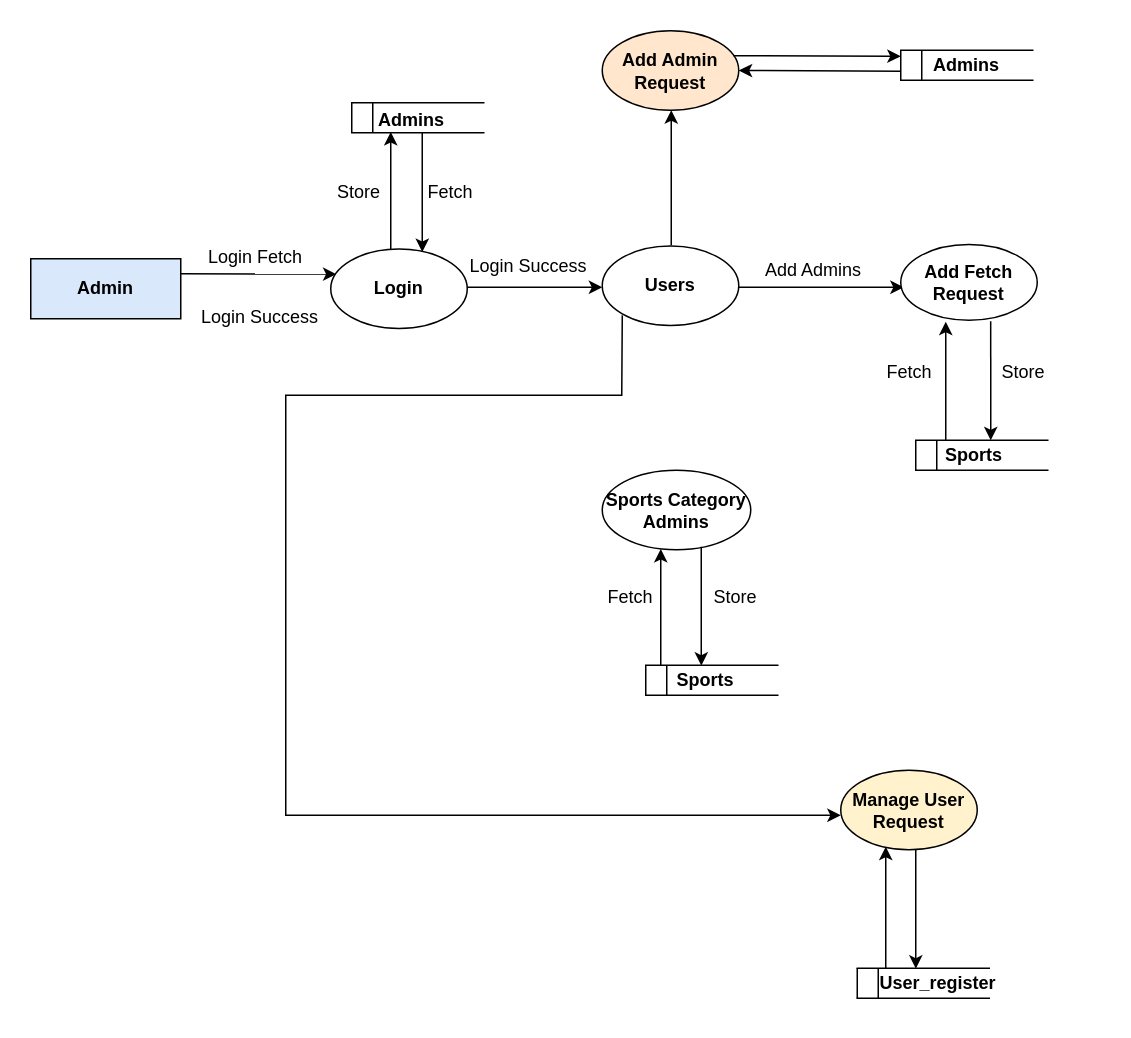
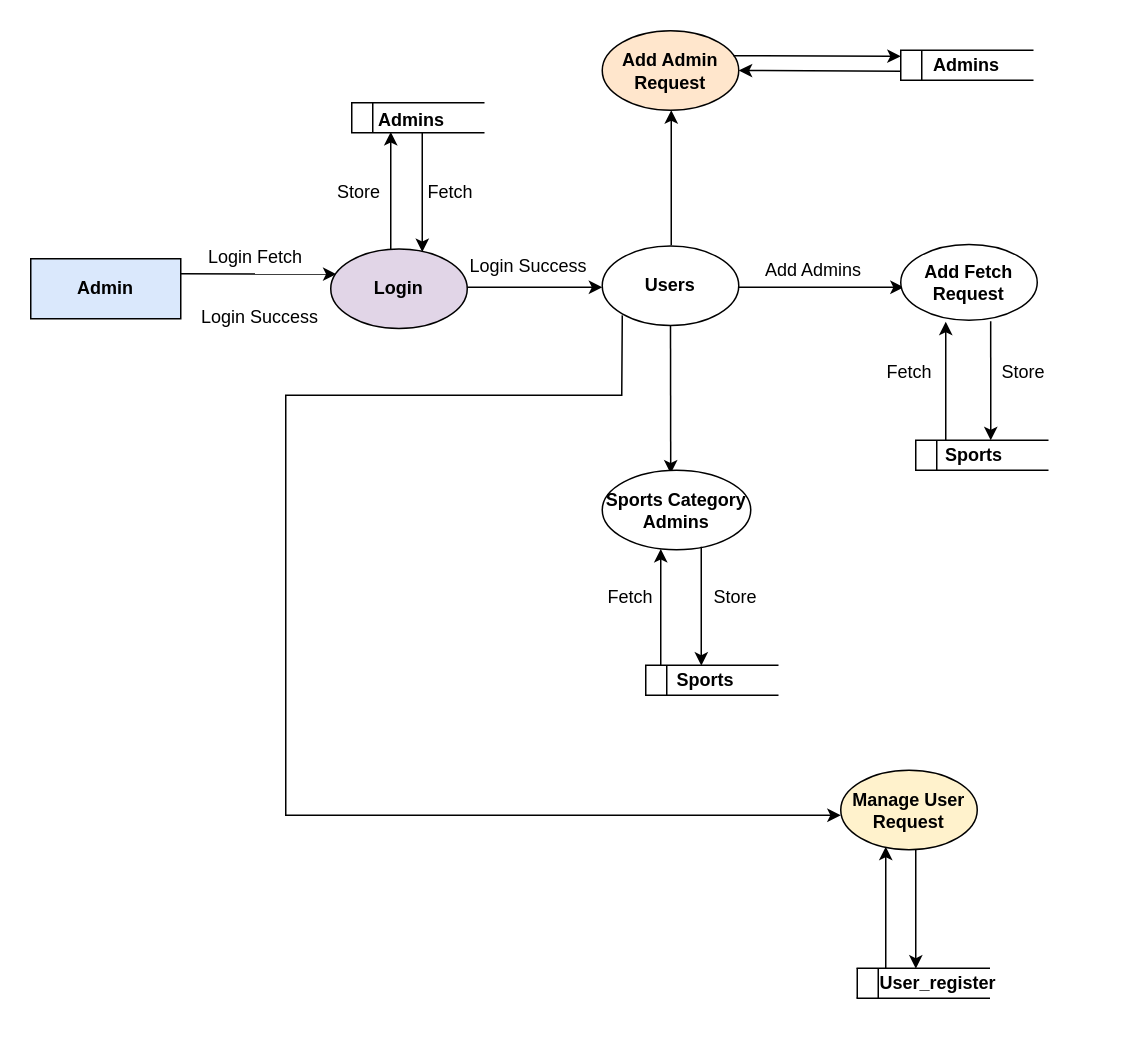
node "Login": fillcolor #ffffff -> #e1d5e7
edge "Users" -> "Sports Category Admins": added
